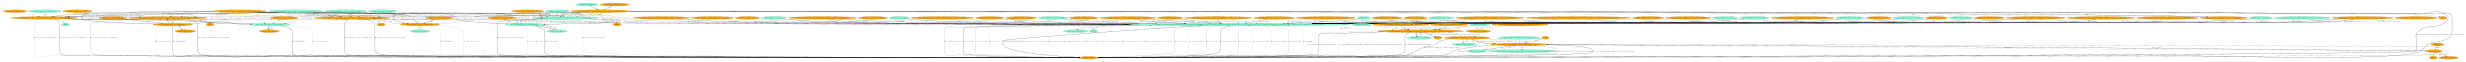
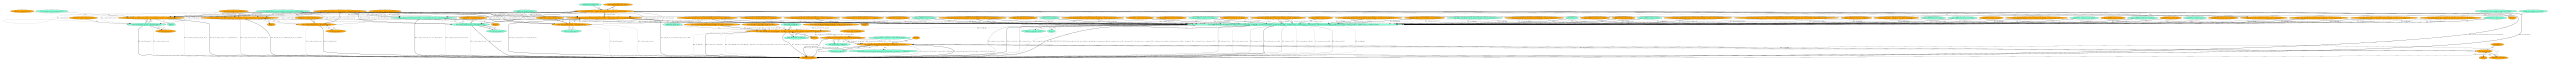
node "(Identifier,ai4_poc_lt_curr)": added
